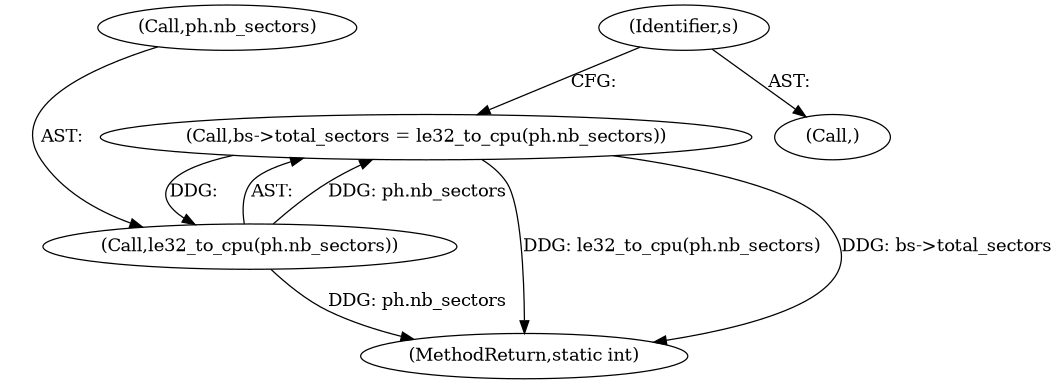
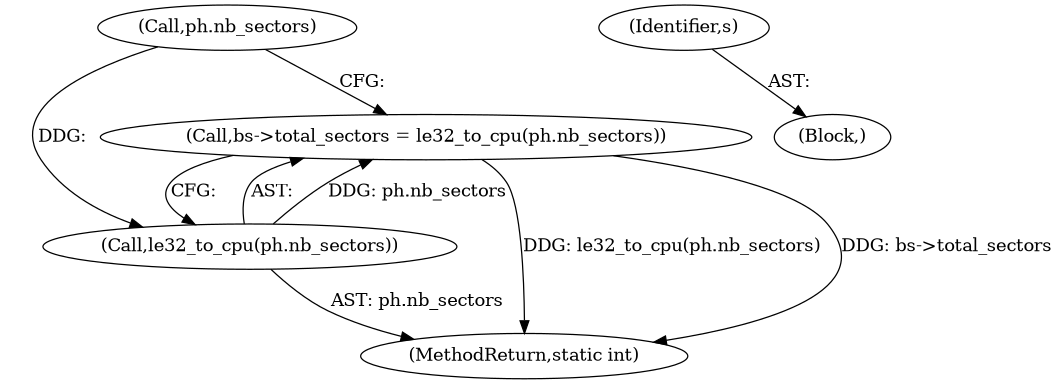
edge "(Identifier,s)" -> "(Call,bs->total_sectors = le32_to_cpu(ph.nb_sectors))": now "(Call,ph.nb_sectors)" -> "(Call,bs->total_sectors = le32_to_cpu(ph.nb_sectors))"
edge "(Call,ph.nb_sectors)" -> "(Call,le32_to_cpu(ph.nb_sectors))": label "AST: " -> "DDG: "
node "(Call,)": label "(Call,)" -> "(Block,)"
edge "(Call,bs->total_sectors = le32_to_cpu(ph.nb_sectors))" -> "(Call,le32_to_cpu(ph.nb_sectors))": label "DDG: " -> "CFG: "
edge "(Call,le32_to_cpu(ph.nb_sectors))" -> "(MethodReturn,static int)": label "DDG: ph.nb_sectors" -> "AST: ph.nb_sectors"
